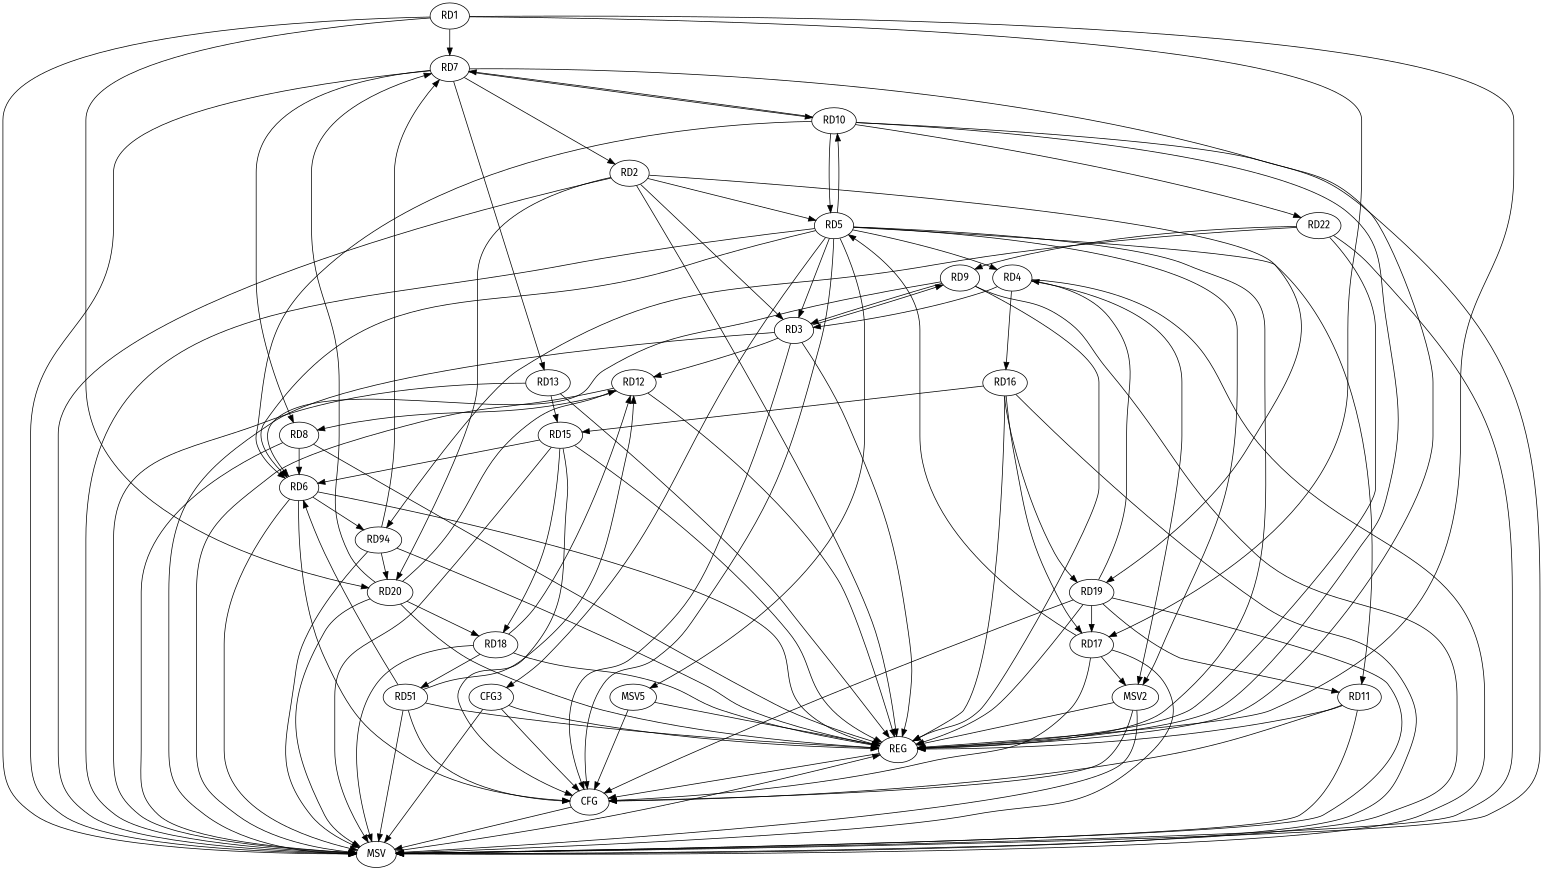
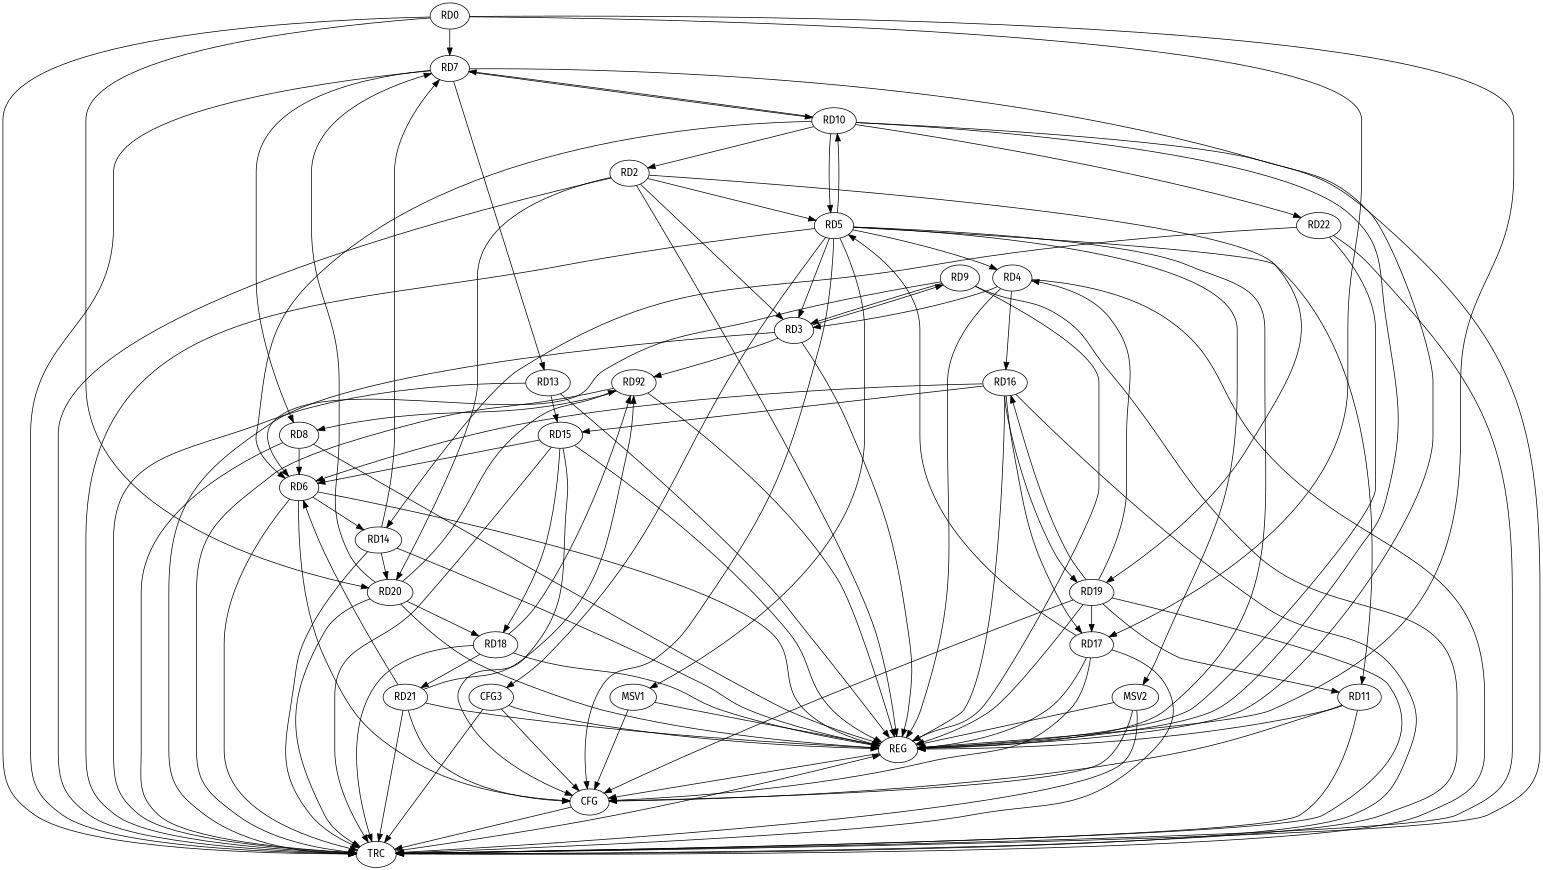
node "RD1": label "RD1" -> "RD0"
edge "RD7" -> "RD2": now "RD10" -> "RD2"
edge "RD22" -> "RD9": removed
edge "RD5" -> "RD6": now "RD16" -> "RD6"
node "RD12": label "RD12" -> "RD92"
edge "RD4" -> "MSV2": now "RD4" -> "REG"
edge "RD19" -> "RD16": added
node "RD94": label "RD94" -> "RD14"
edge "RD3" -> "CFG": removed
edge "RD17" -> "MSV2": now "RD17" -> "REG"
node "RD51": label "RD51" -> "RD21"
node "MSV5": label "MSV5" -> "MSV1"
node "MSV": label "MSV" -> "TRC"
